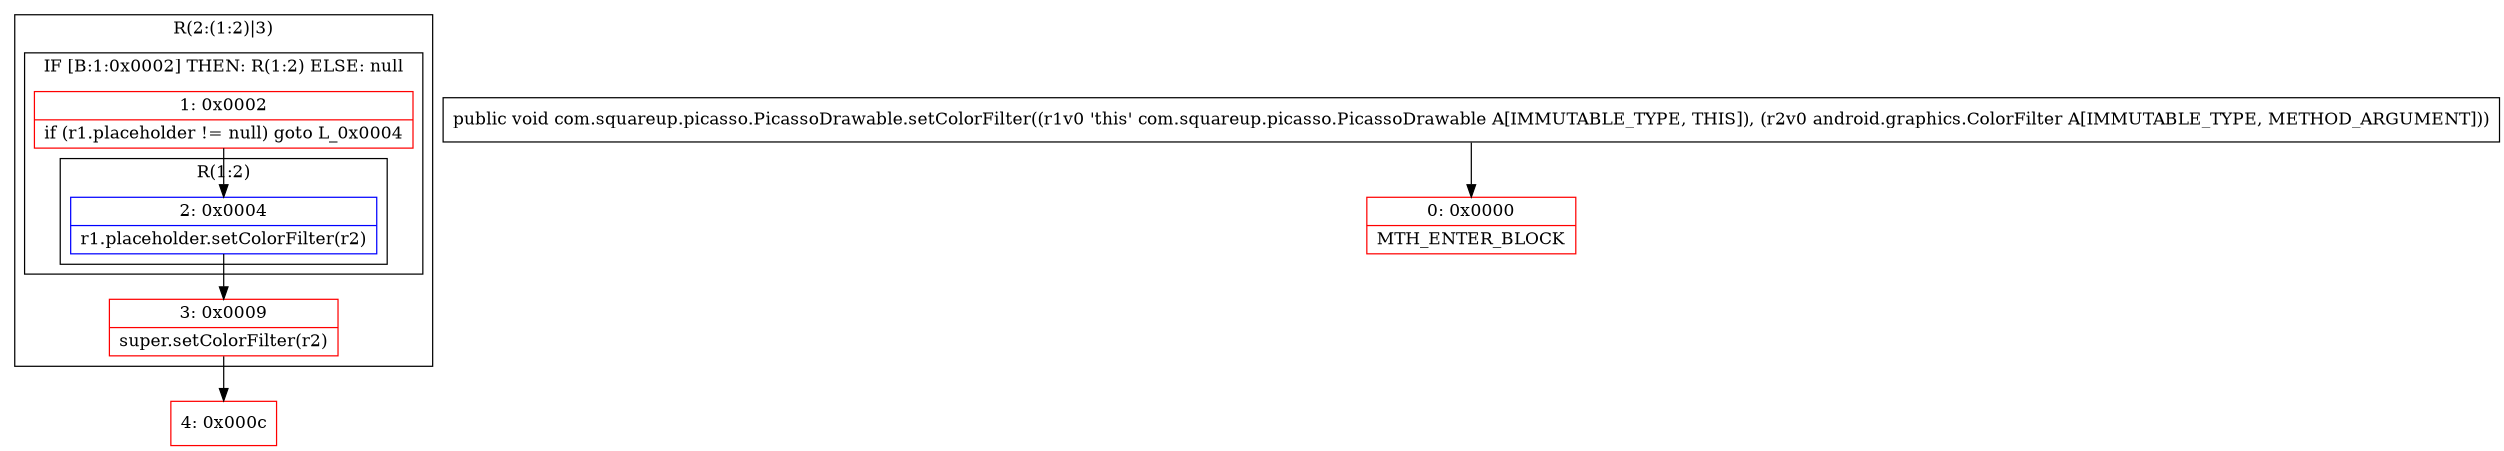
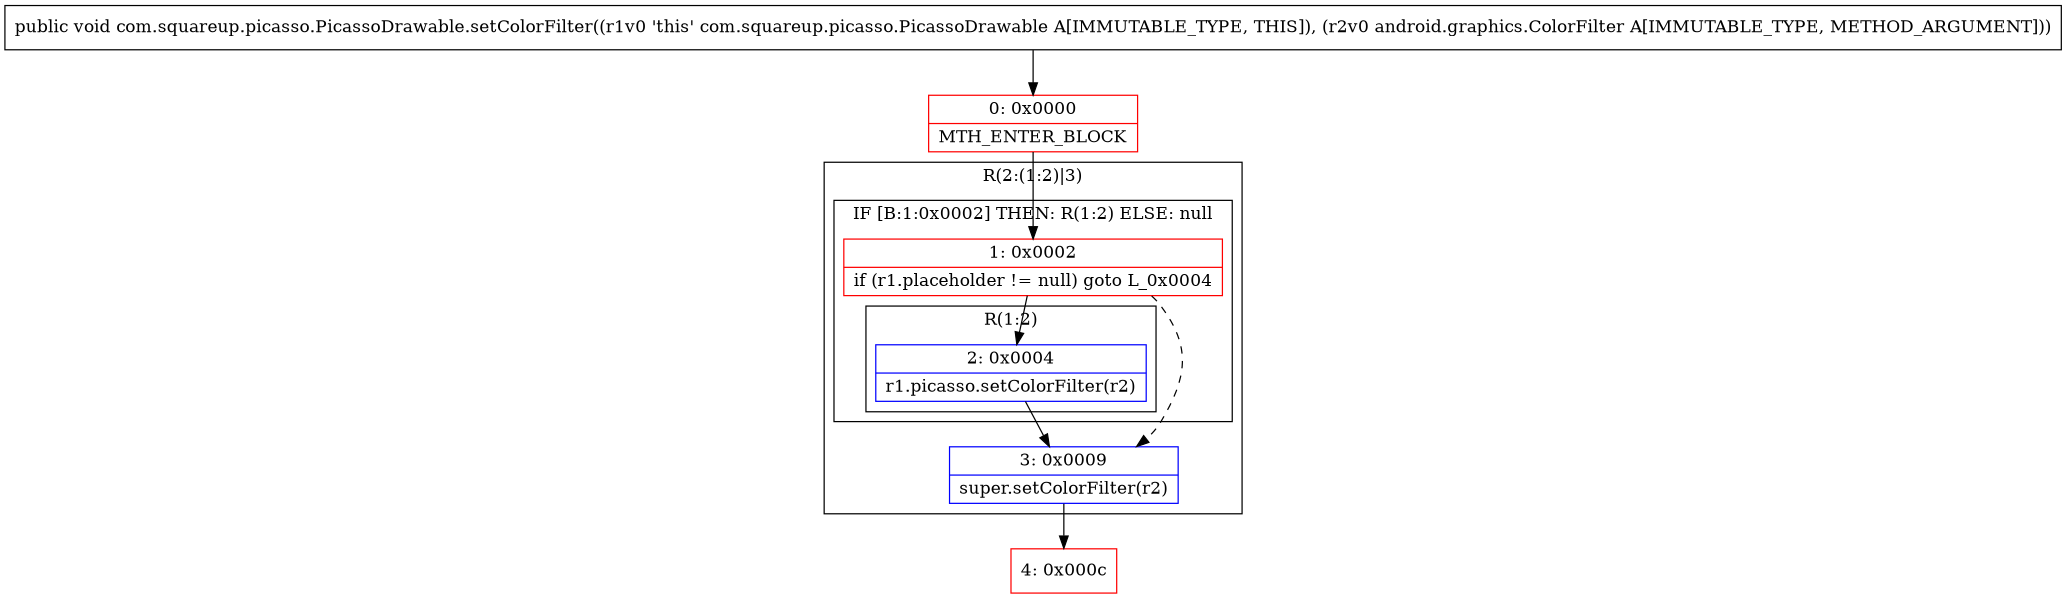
edge "0: 0x0000" -> "1: 0x0002": added
node "2: 0x0004": text "r1.placeholder.setColorFilter(r2)" -> "r1.picasso.setColorFilter(r2)"
node "3: 0x0009": color red -> blue
edge "1: 0x0002" -> "3: 0x0009": added
